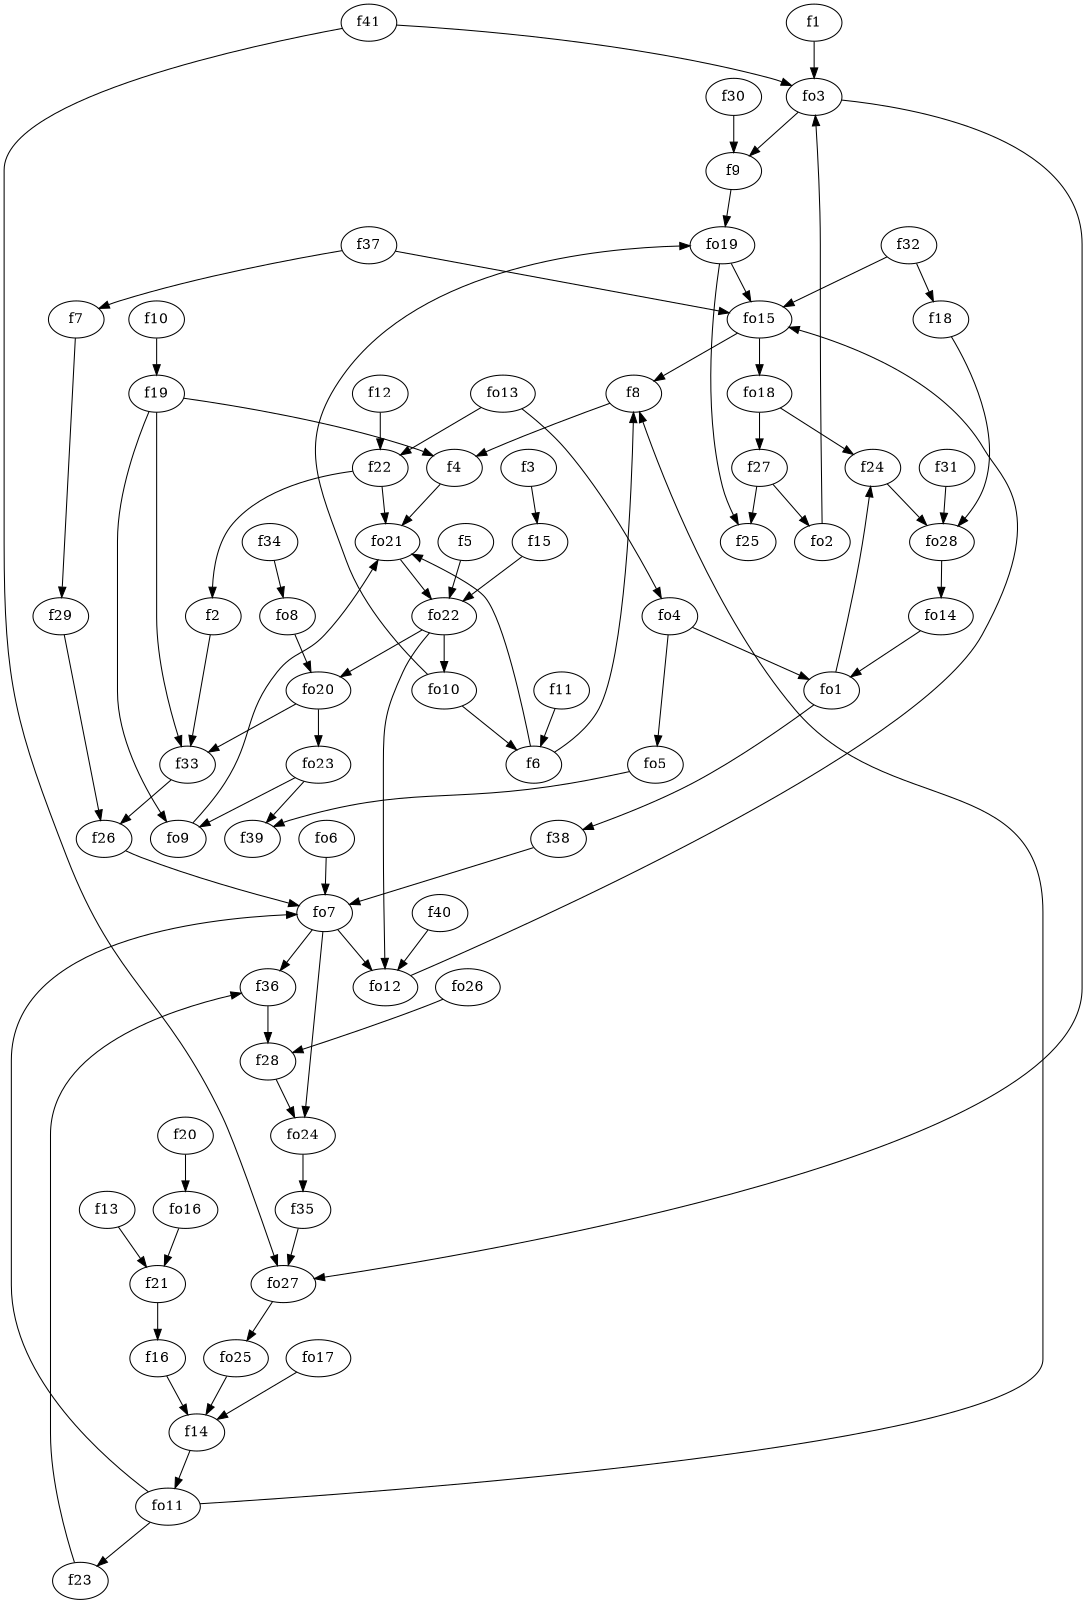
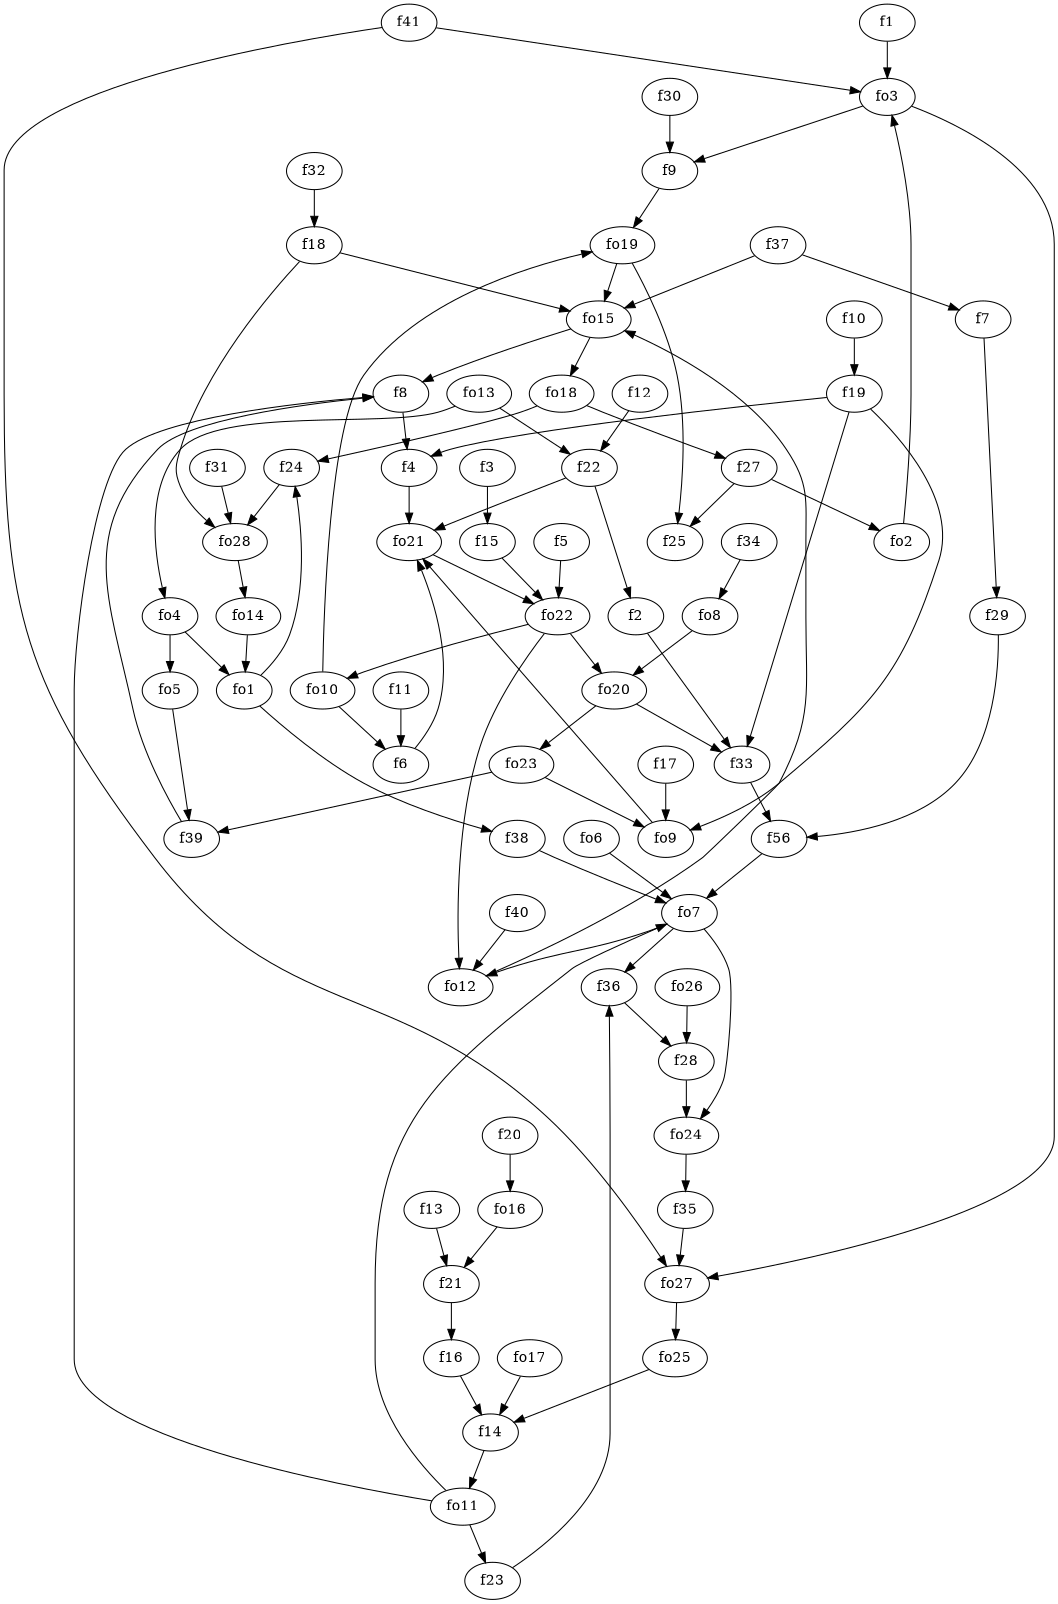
edge "f32" -> "fo15": now "f18" -> "fo15"
edge "f6" -> "f8": now "f39" -> "f8"
node "f17": added
node "f26": label "f26" -> "f56"
